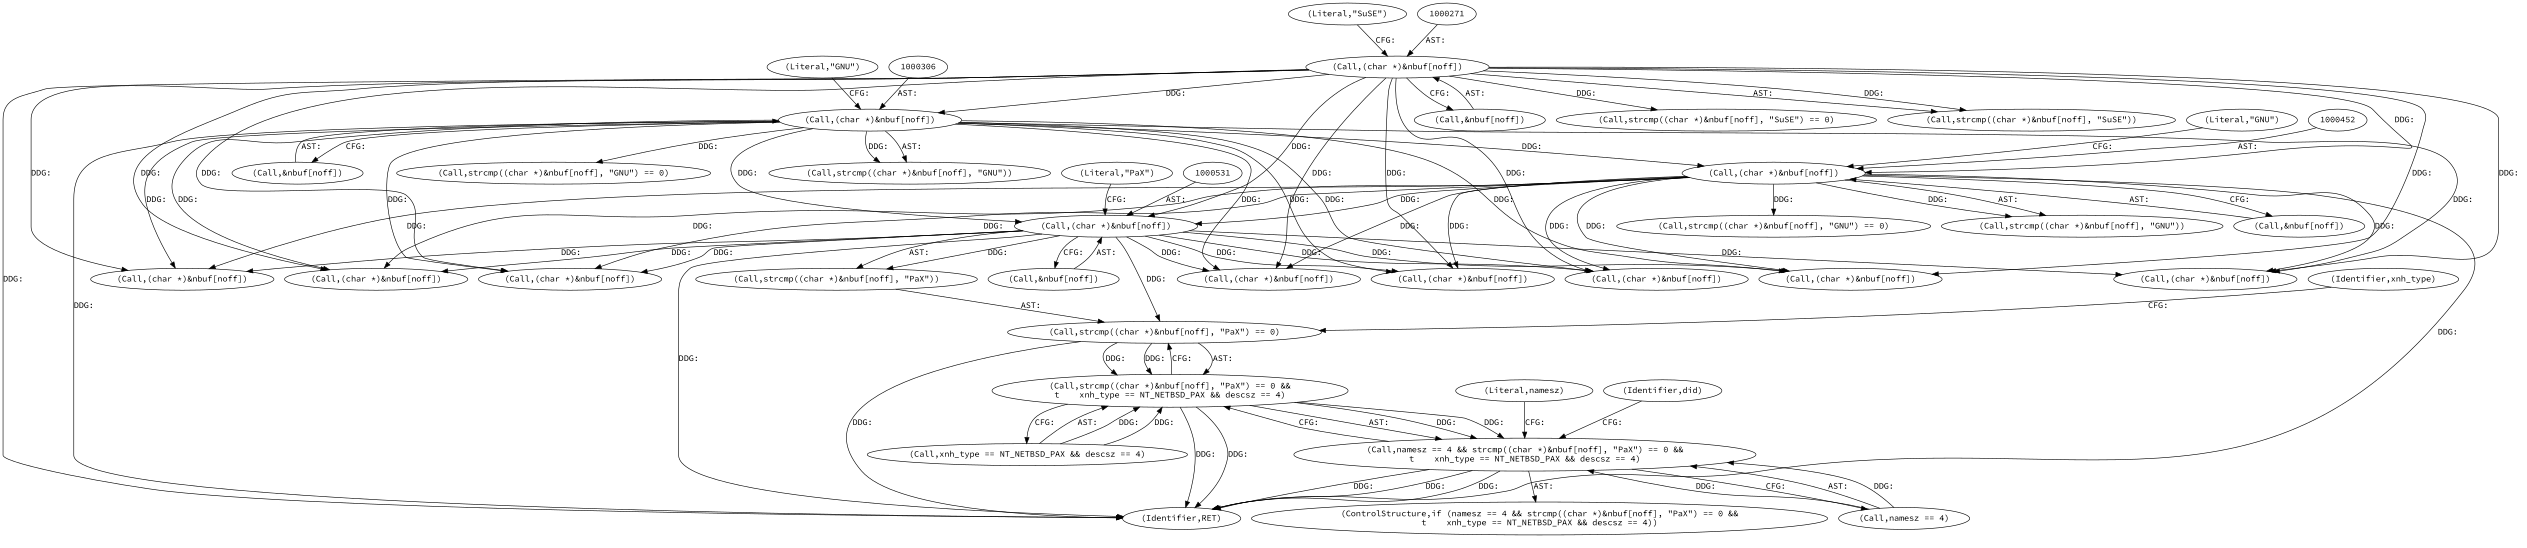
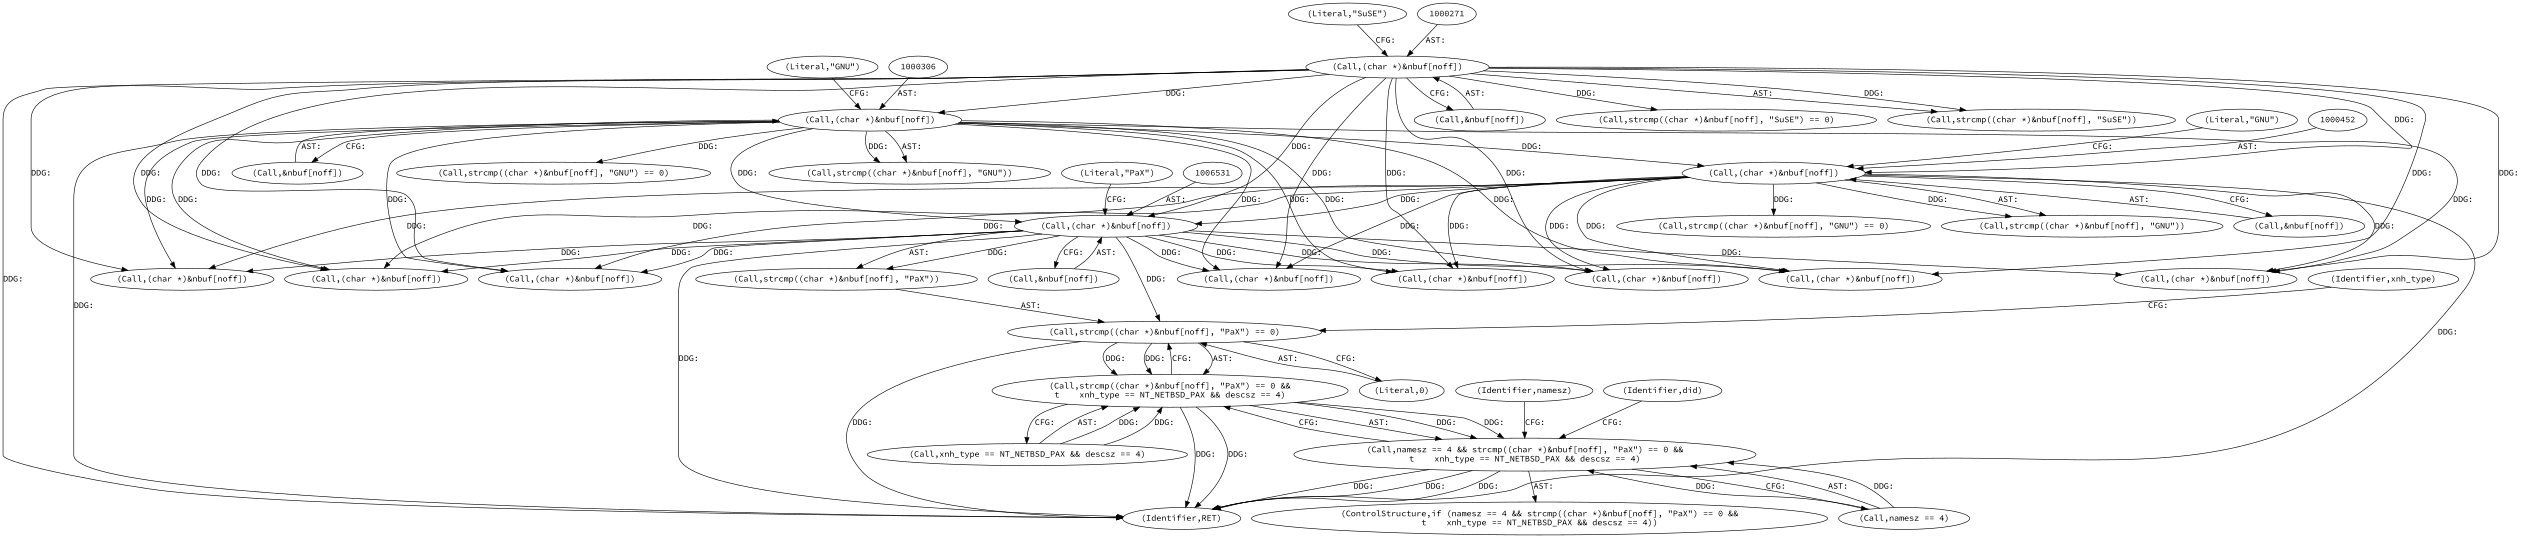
node "1000531": label "1000531" -> "1006531"
node "(Literal,0)": added
node "(Literal,namesz)": label "(Literal,namesz)" -> "(Identifier,namesz)"
